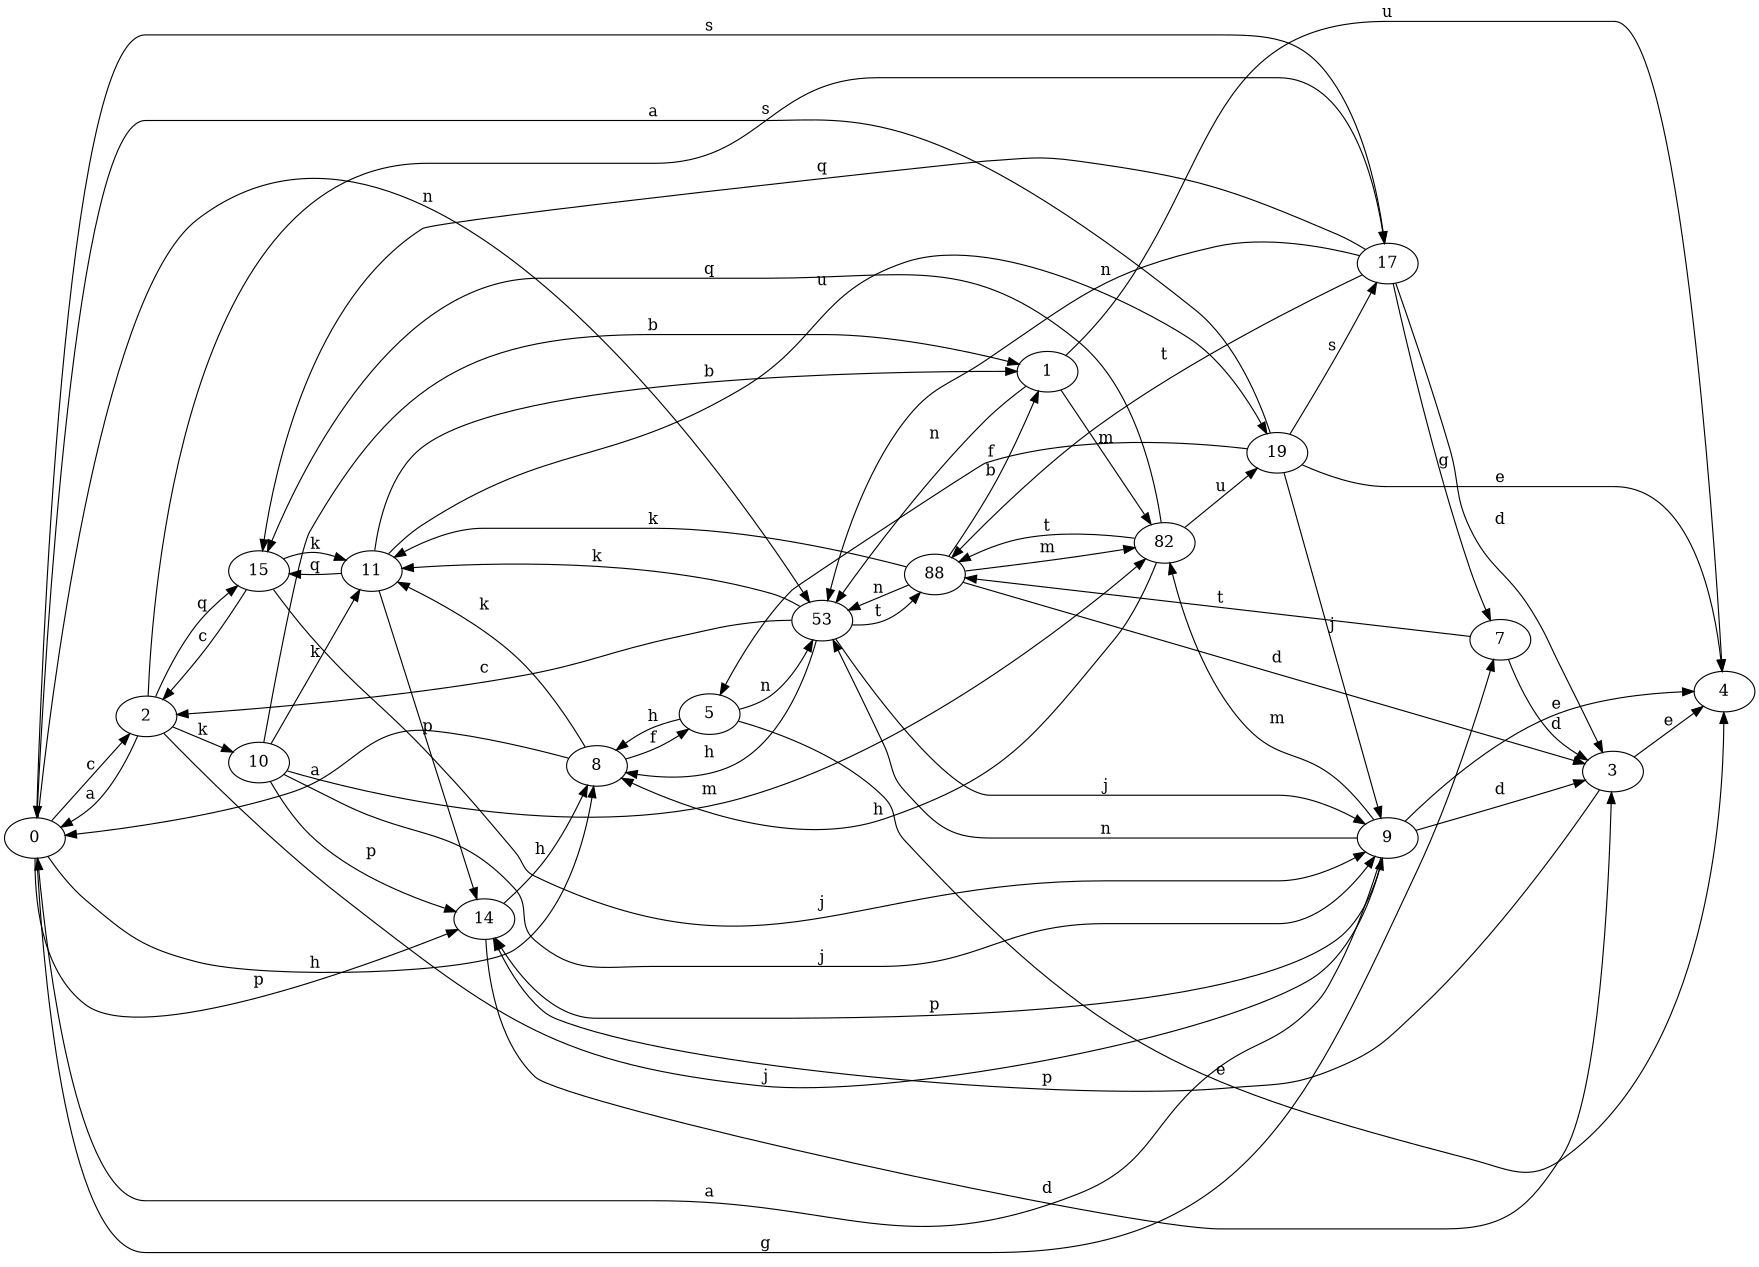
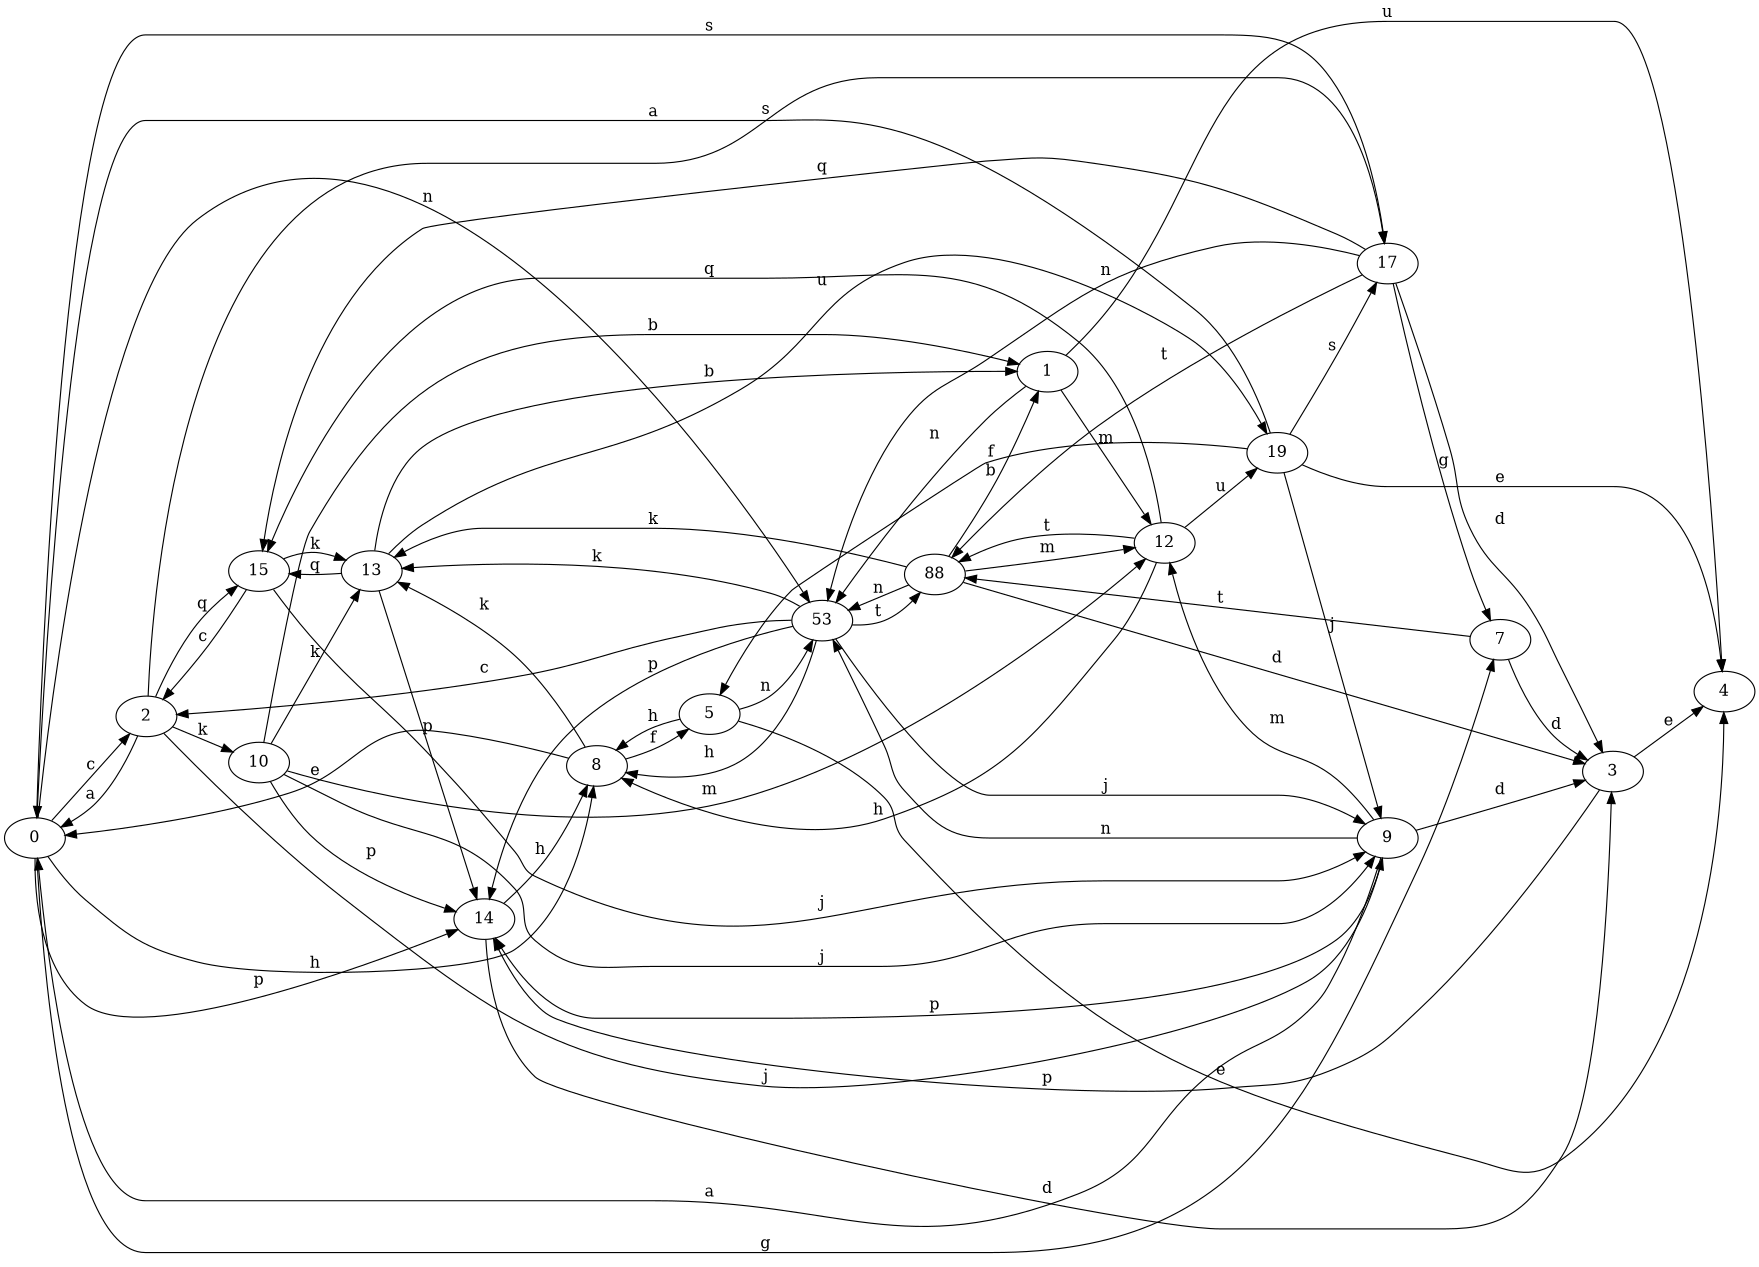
node "82": label "82" -> "12"
node "11": label "11" -> "13"
edge "53" -> "14": added, label "p"
edge "9" -> "4": removed, label "e"
edge "8" -> "0": label "a" -> "e"
